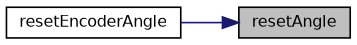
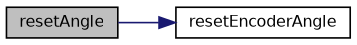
edge "resetEncoderAngle" -> "resetAngle": reversed
